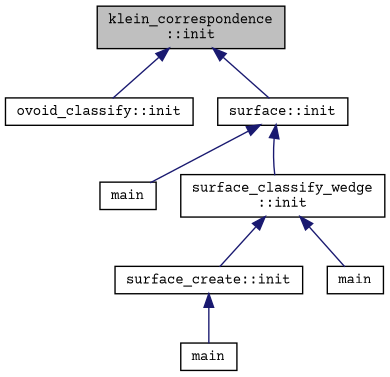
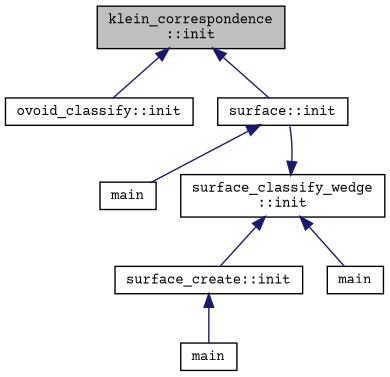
edge "surface_classify_wedge ::init" -> "surface::init": reversed
